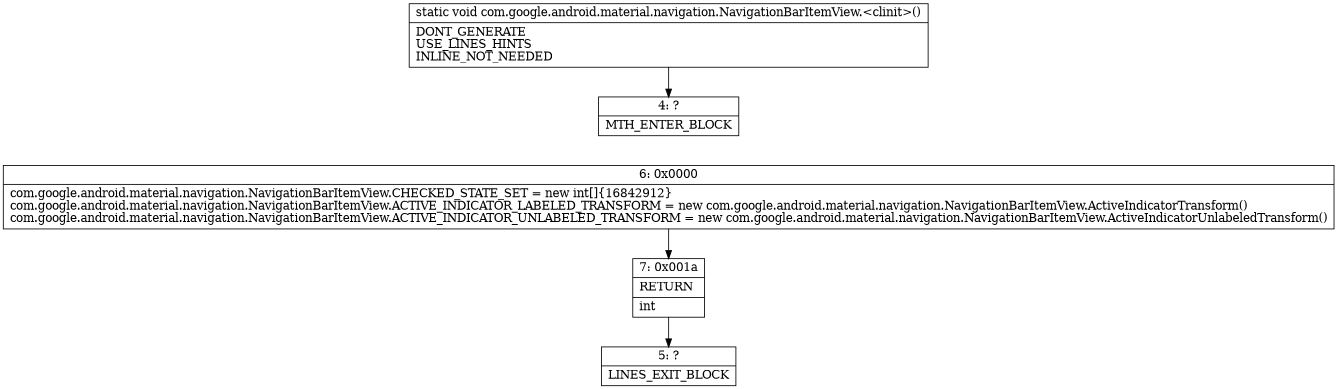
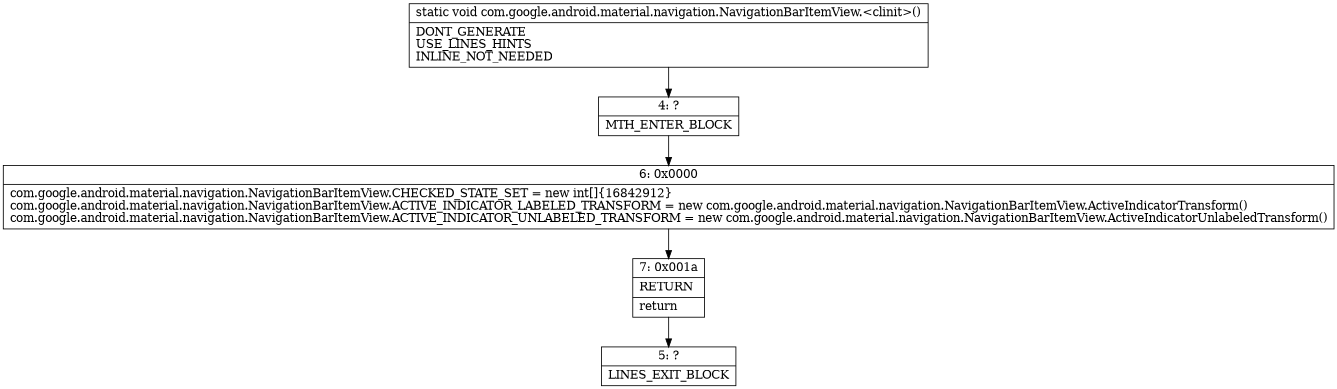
edge "4: ?" -> "6: 0x0000": added
node "7: 0x001a": text "int" -> "return"
